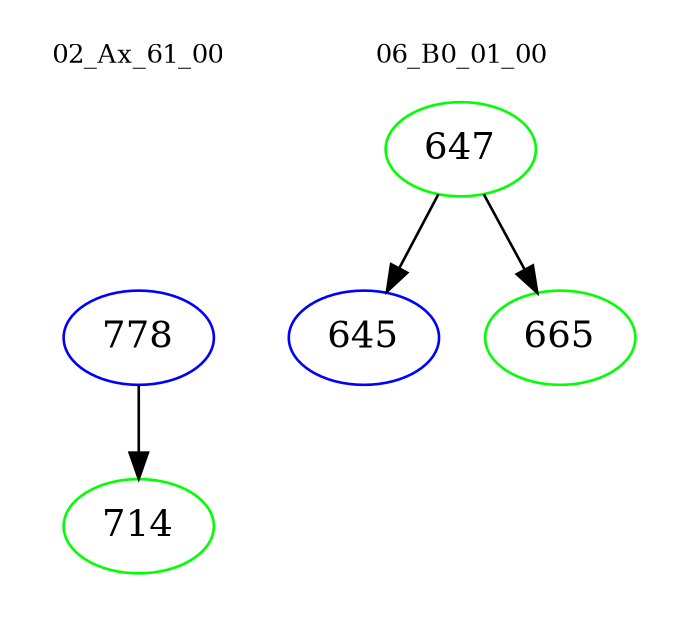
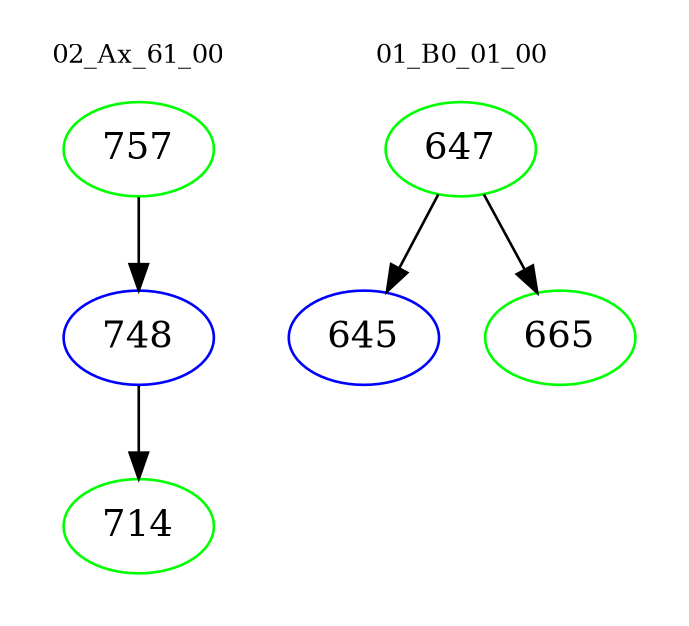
cluster "06_B0_01_00": label "06_B0_01_00" -> "01_B0_01_00"
node "757": added
node "778": label "778" -> "748"
